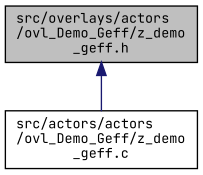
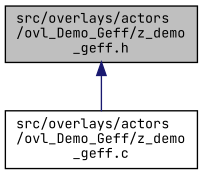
node "src/actors/actors /ovl_Demo_Geff/z_demo _geff.c": label "src/actors/actors /ovl_Demo_Geff/z_demo _geff.c" -> "src/overlays/actors /ovl_Demo_Geff/z_demo _geff.c"
